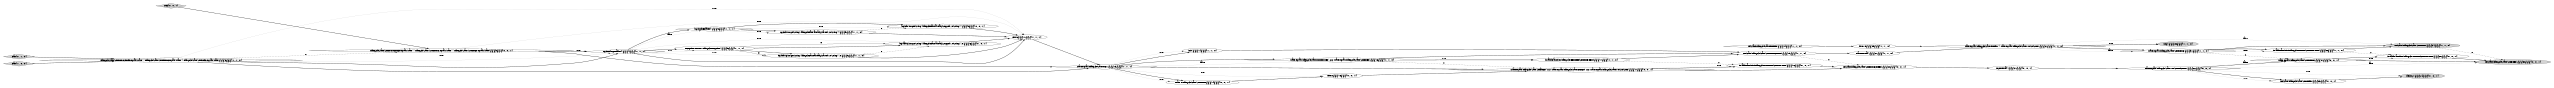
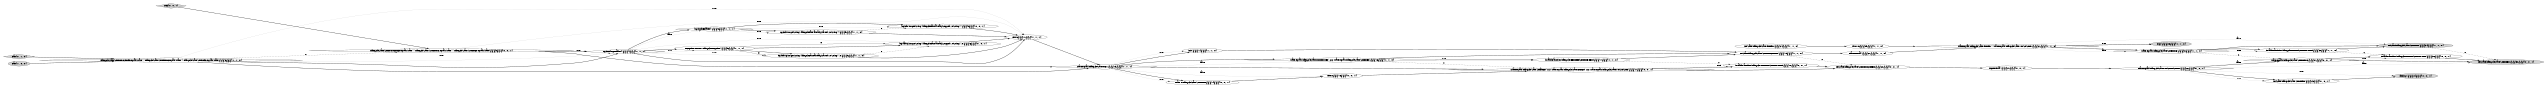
node "setState(LifecycleState.FAILED)@@@24@@@['1', '1', '0']": shape diamond -> ellipse
node "start['1', '0', '0']": shape diamond -> ellipse
edge "state.equals(LifecycleState.NEW)@@@13@@@['1', '1', '1']" -> "return@@@15@@@['0', '0', '1']": label "true" -> "false"
